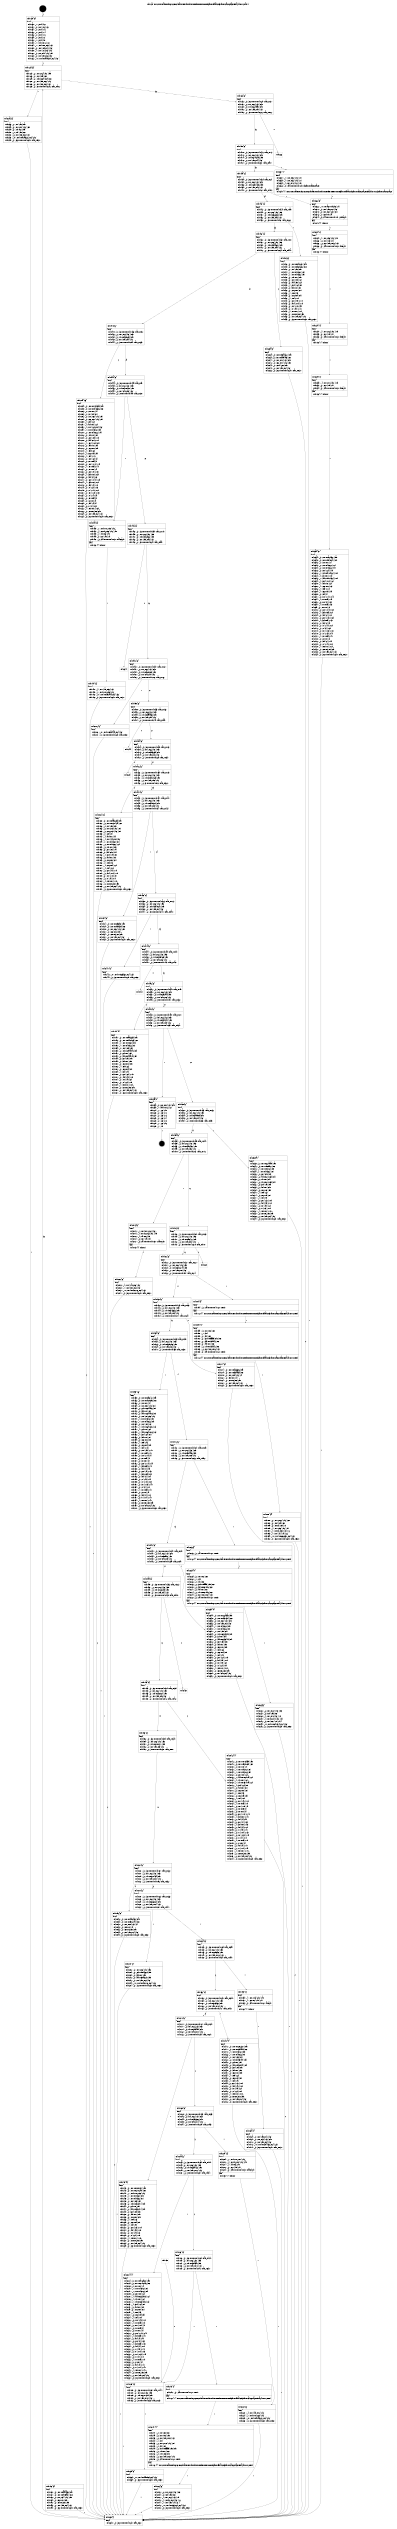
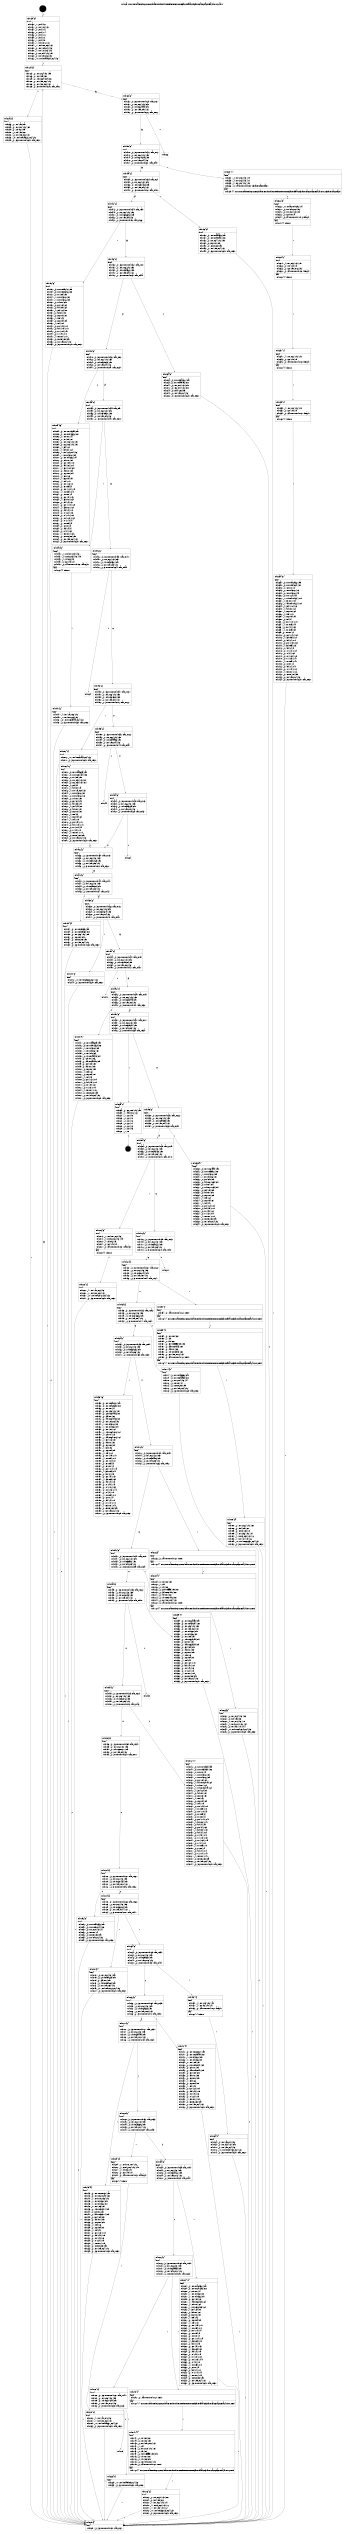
edge "0x40192a [28]" -> "0x402368 [23]": now "0x40192a [28]" -> "0x401d82 [30]"
edge "0x401a26 [28]" -> "0x401e2c [106]": reversed
edge "0x401cfe" -> "0x401ce2 [28]": reversed
